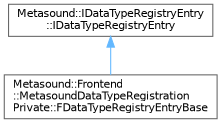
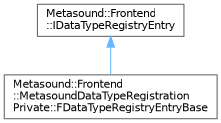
node "Metasound::IDataTypeRegistryEntry ::IDataTypeRegistryEntry": label "Metasound::IDataTypeRegistryEntry ::IDataTypeRegistryEntry" -> "Metasound::Frontend ::IDataTypeRegistryEntry"
